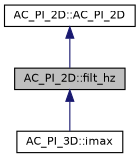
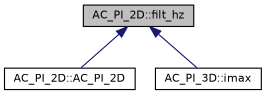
edge "AC_PI_2D::filt_hz" -> "AC_PI_2D::AC_PI_2D": reversed
